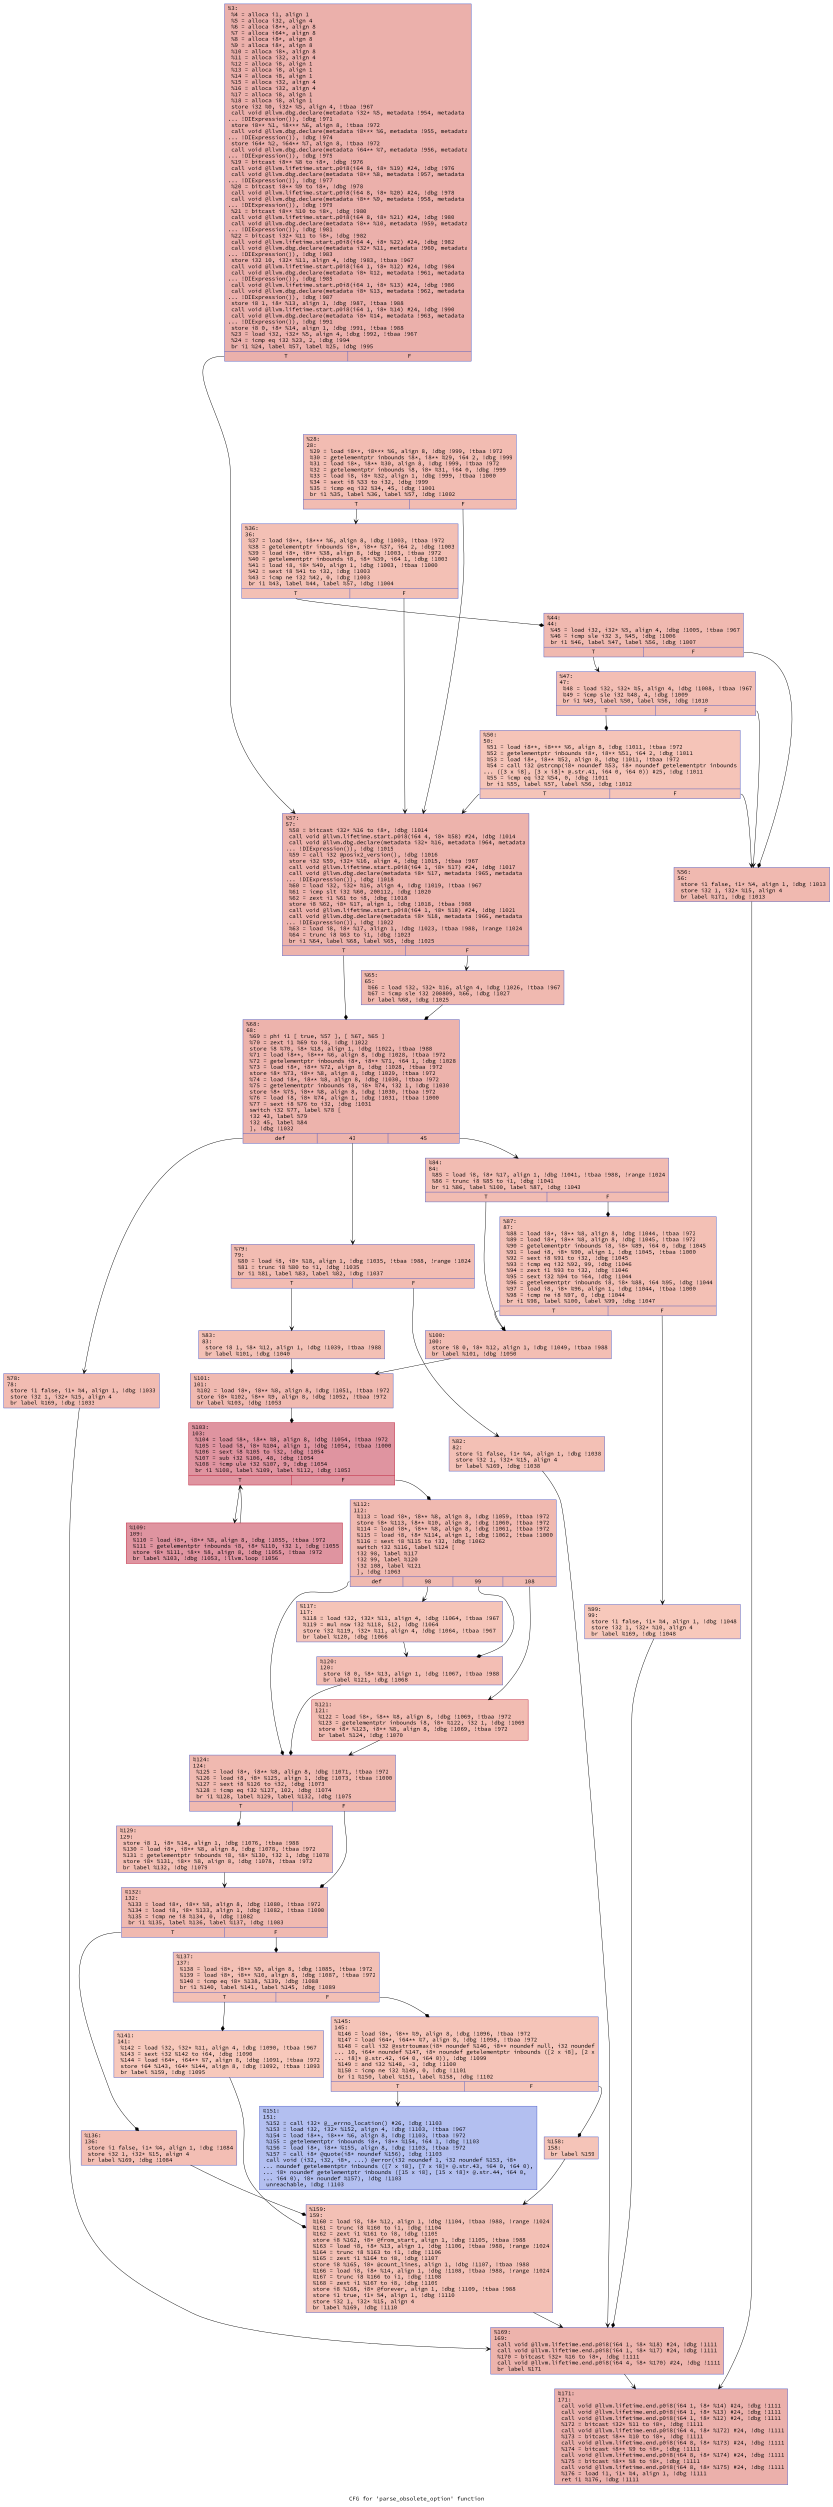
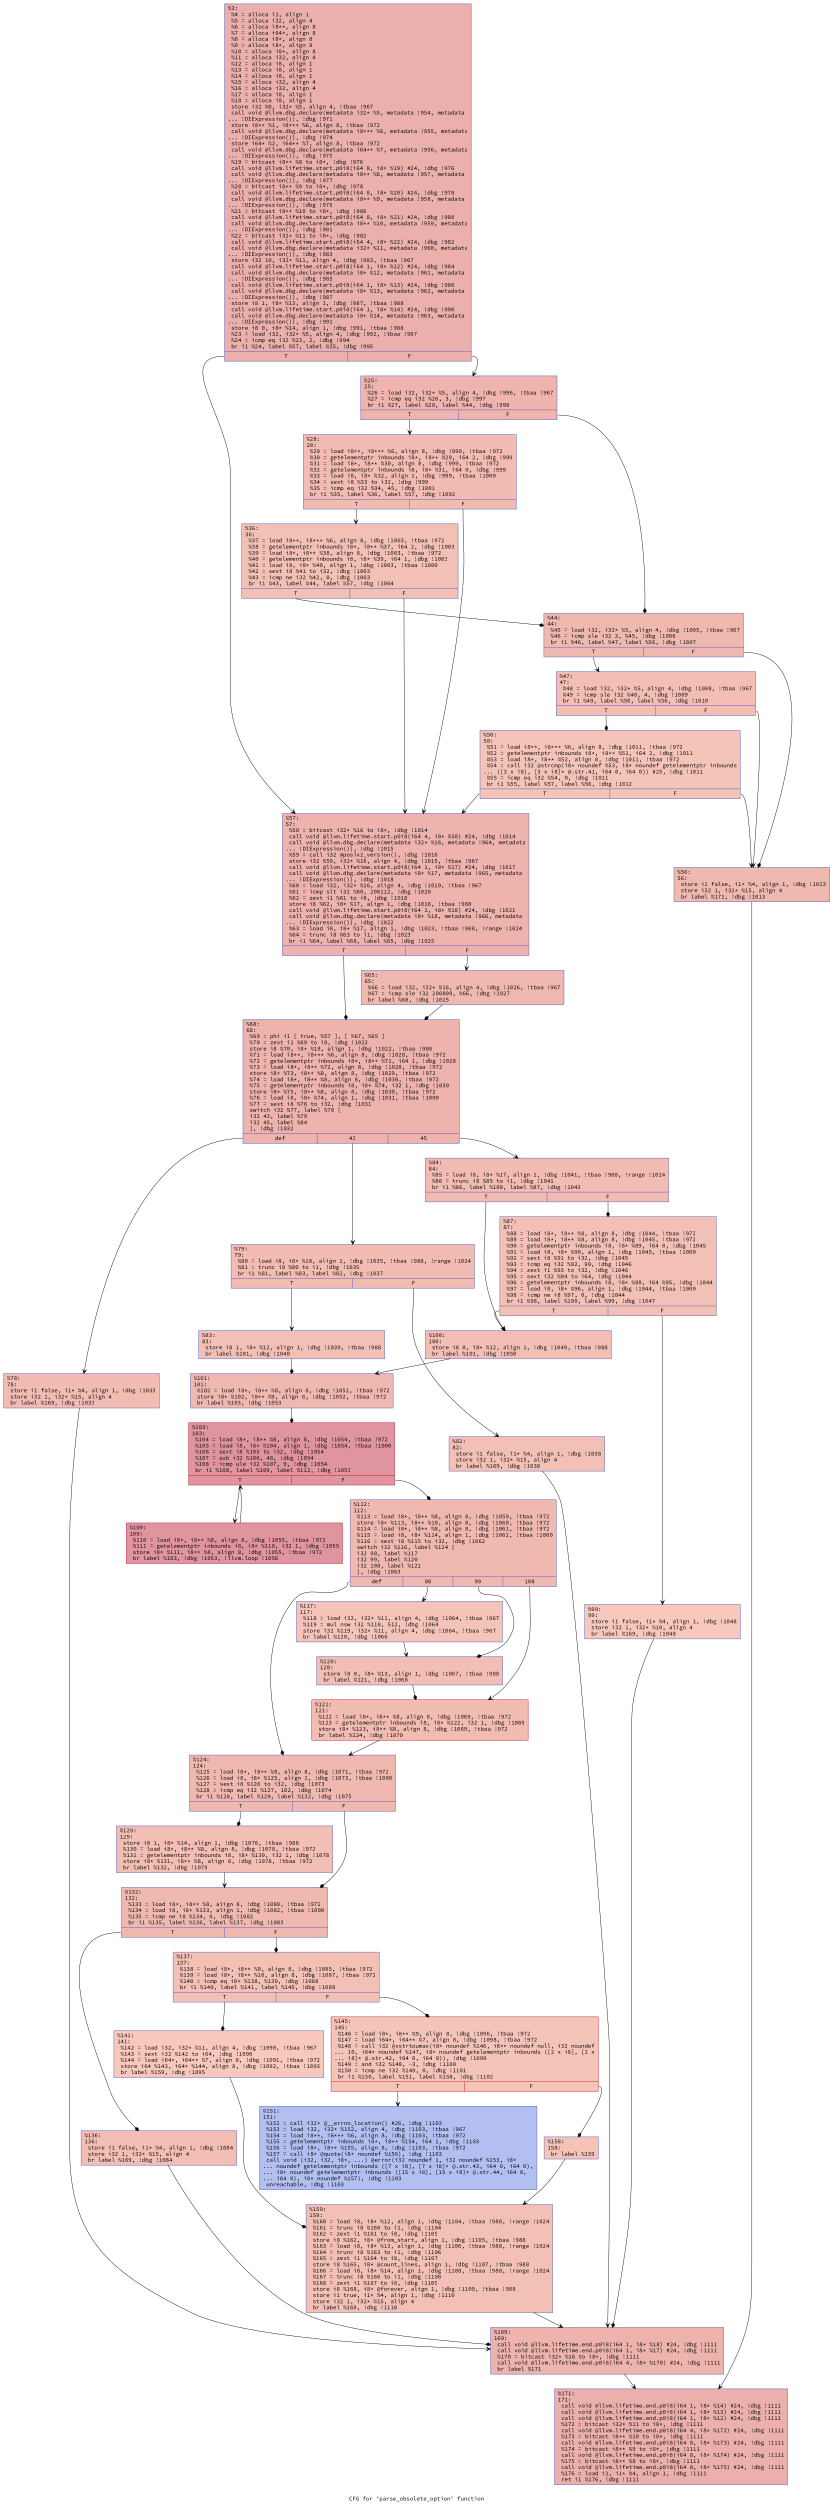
node "%25:": added
edge "%120:" -> "%124:": now "%120:" -> "%121:"
node "%145:": color #3d50c3ff -> #b70d28ff
edge "%136:" -> "%159:": now "%136:" -> "%169:"
